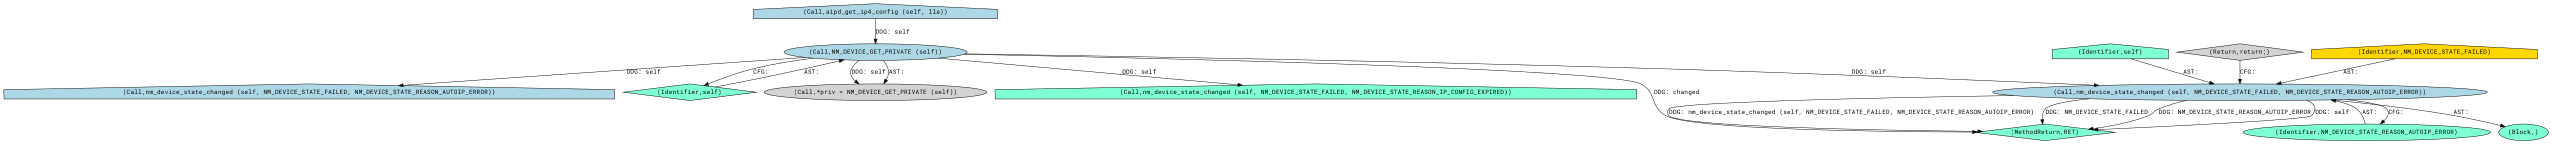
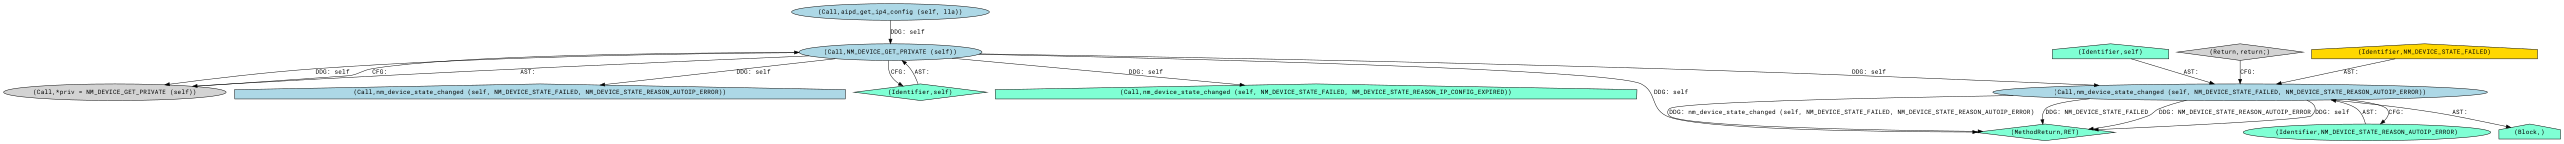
node "(Call,aipd_get_ip4_config (self, lla))": shape house -> ellipse
edge "(Call,*priv = NM_DEVICE_GET_PRIVATE (self))" -> "(Call,NM_DEVICE_GET_PRIVATE (self))": added, label "CFG:"
edge "(Call,NM_DEVICE_GET_PRIVATE (self))" -> "(MethodReturn,RET)": label "DDG: changed" -> "DDG: self"
node "(Block,)": shape ellipse -> house
